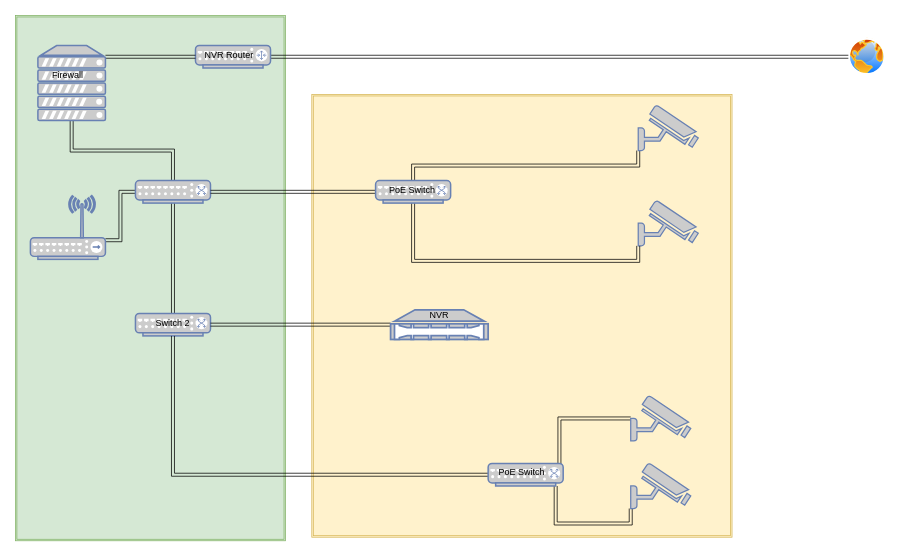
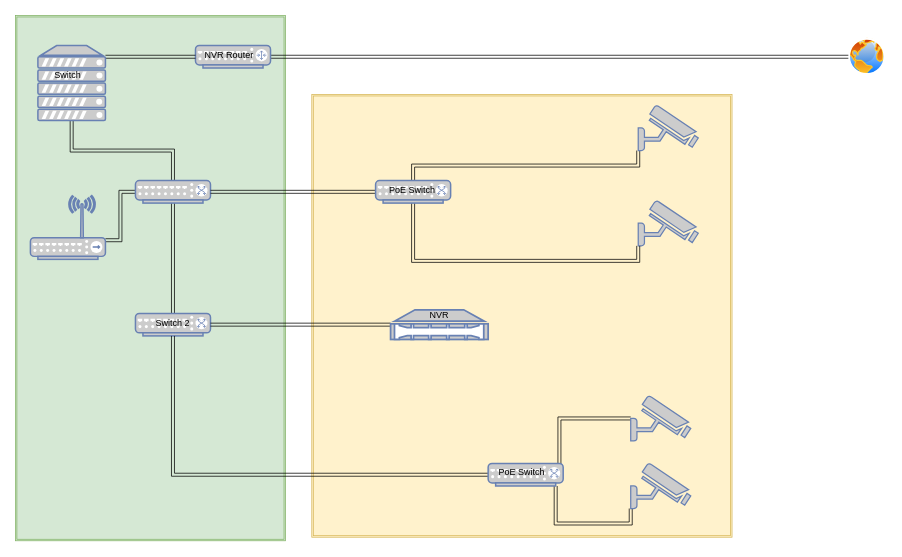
node "Firewall": label "Firewall" -> "Switch"
